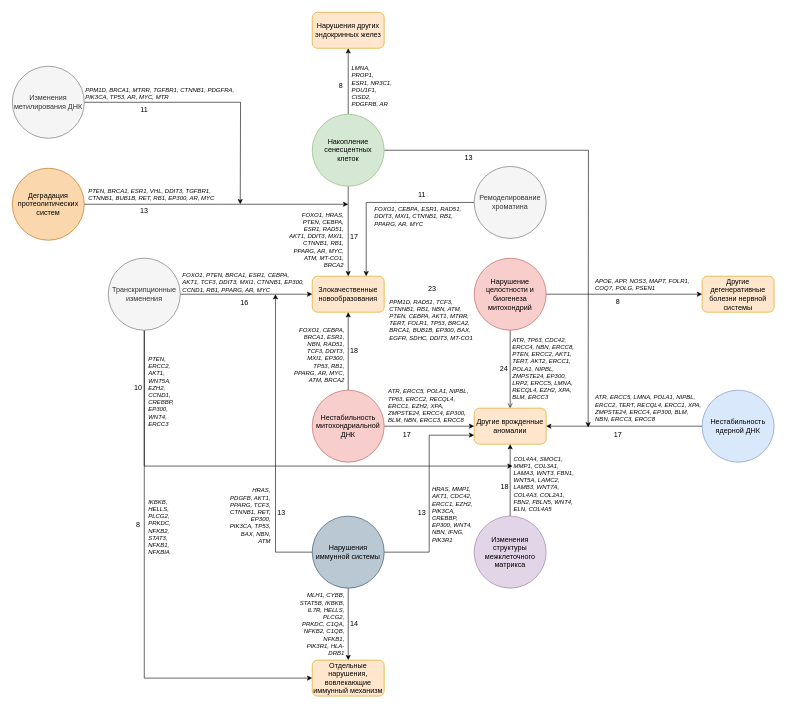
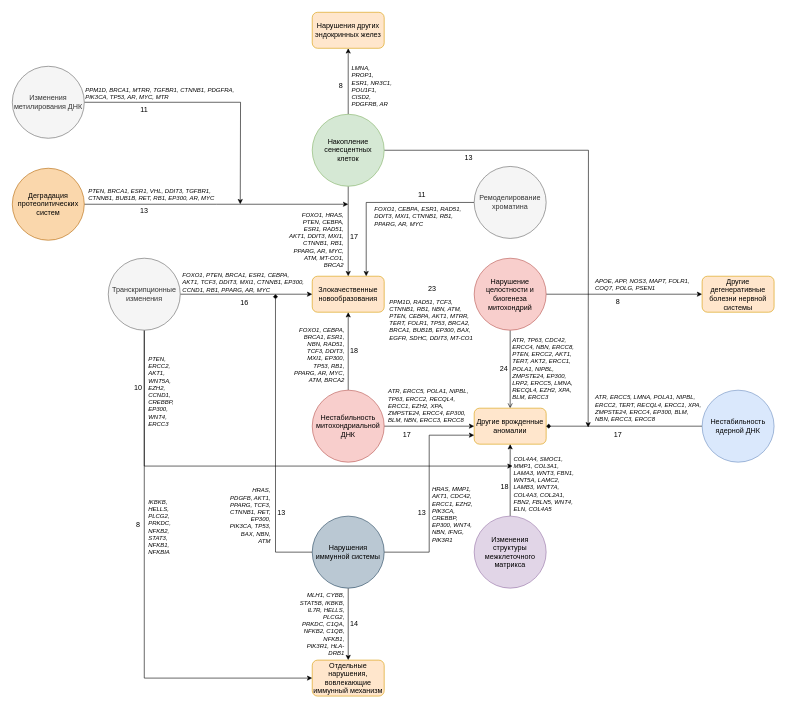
edge "Нарушения иммунной системы" -> "FOXO1, PTEN, BRCA1, ESR1, CEBPA, AKT1, TCF3, DDIT3, MXI1, CTNNB1, EP300, CCND1, RB1, PPARG, AR, MYC": arrowhead classic -> diamond
edge "Нестабильность ядерной ДНК" -> "Другие врожденные аномалии": arrowhead classic -> diamond
